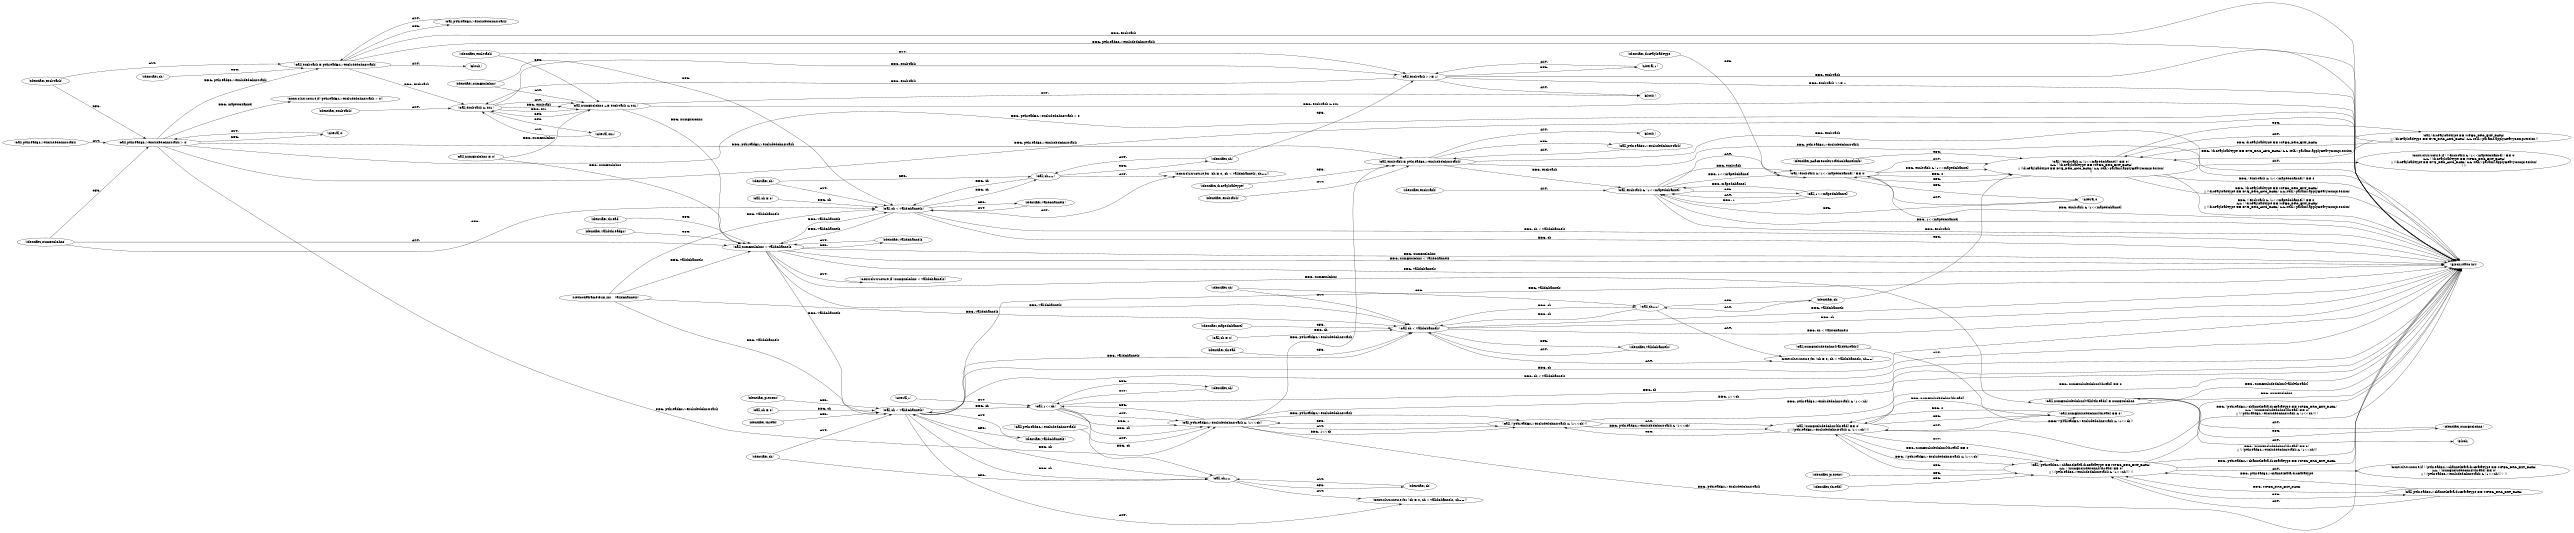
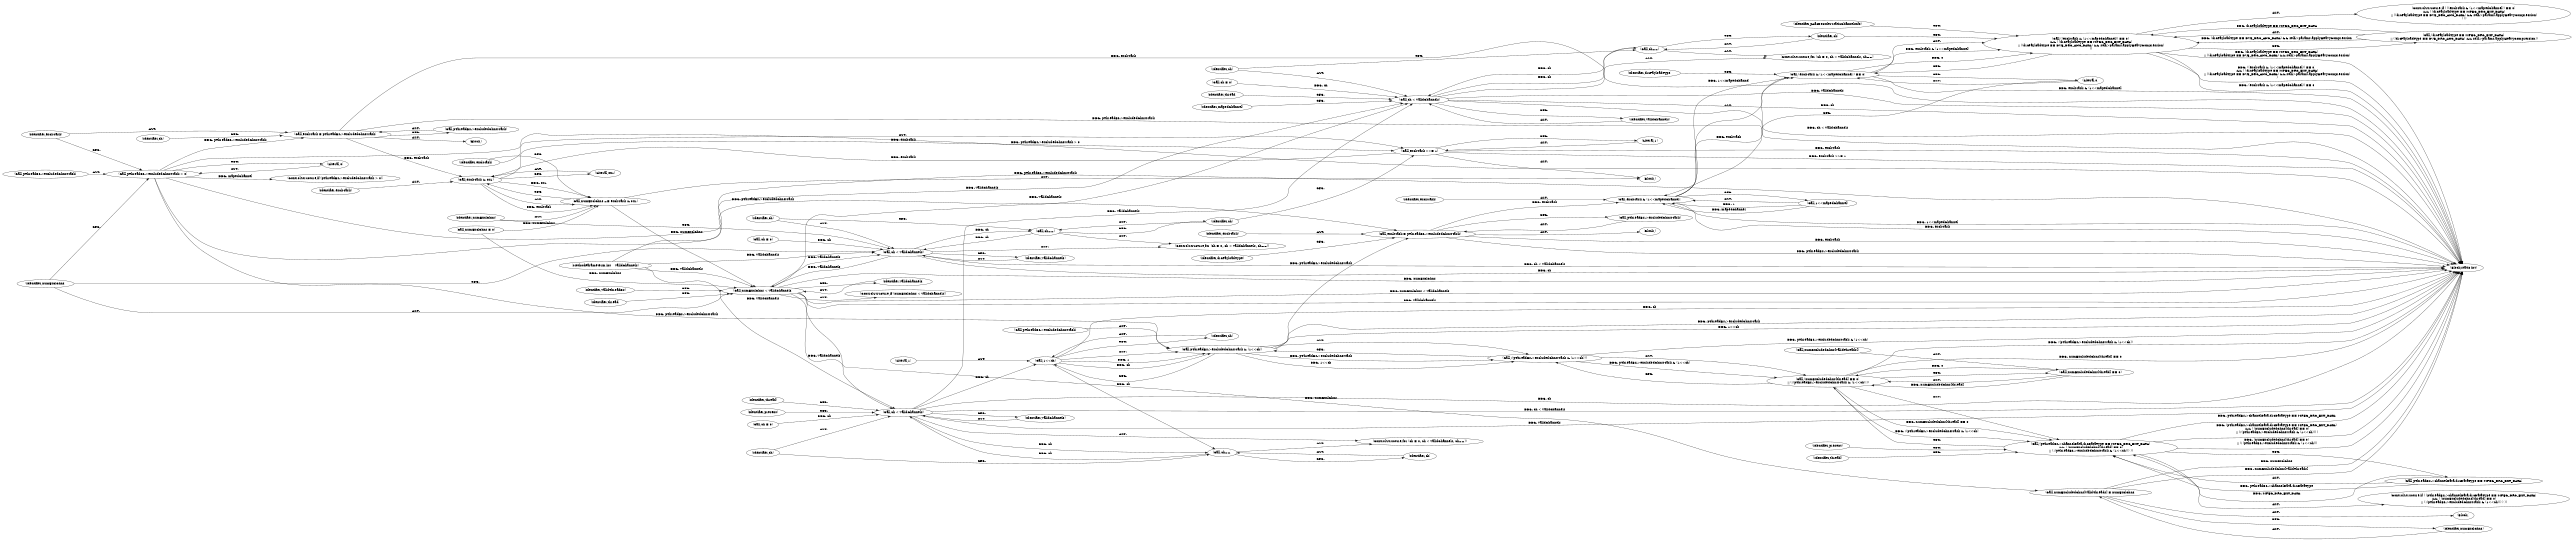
edge "(Call,numExclChns += exclMask & 0x1)" -> "(Block,static int)": removed, label "DDG: exclMask & 0x1"
